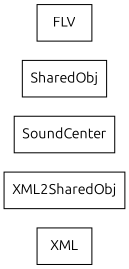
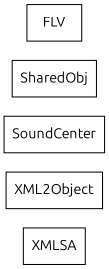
node "XML2SharedObj": label "XML2SharedObj" -> "XML2Object"
node "XML": label "XML" -> "XMLSA"
